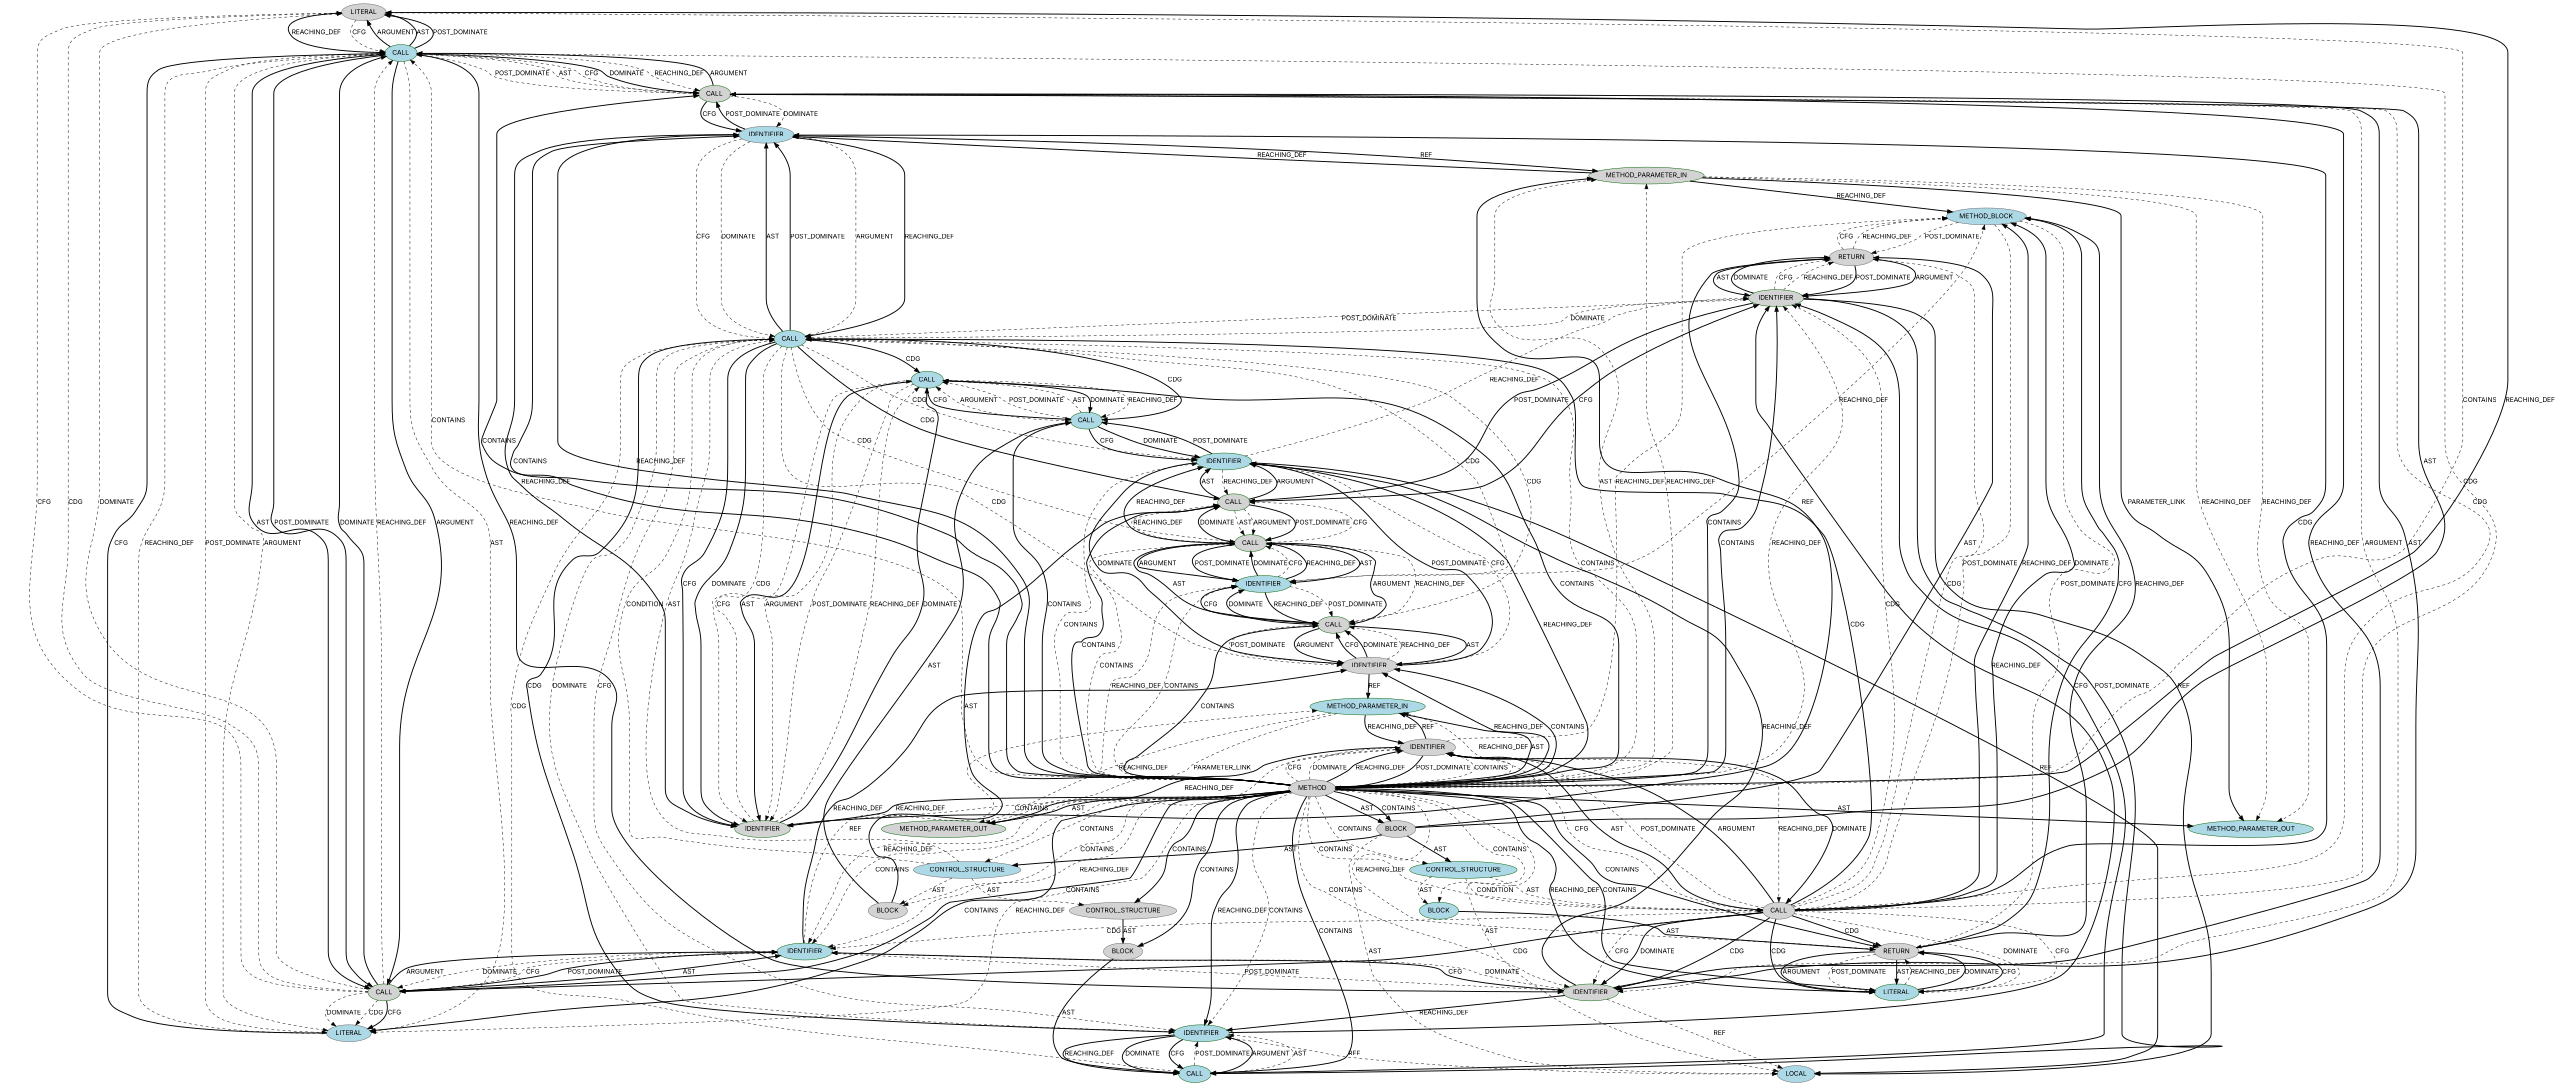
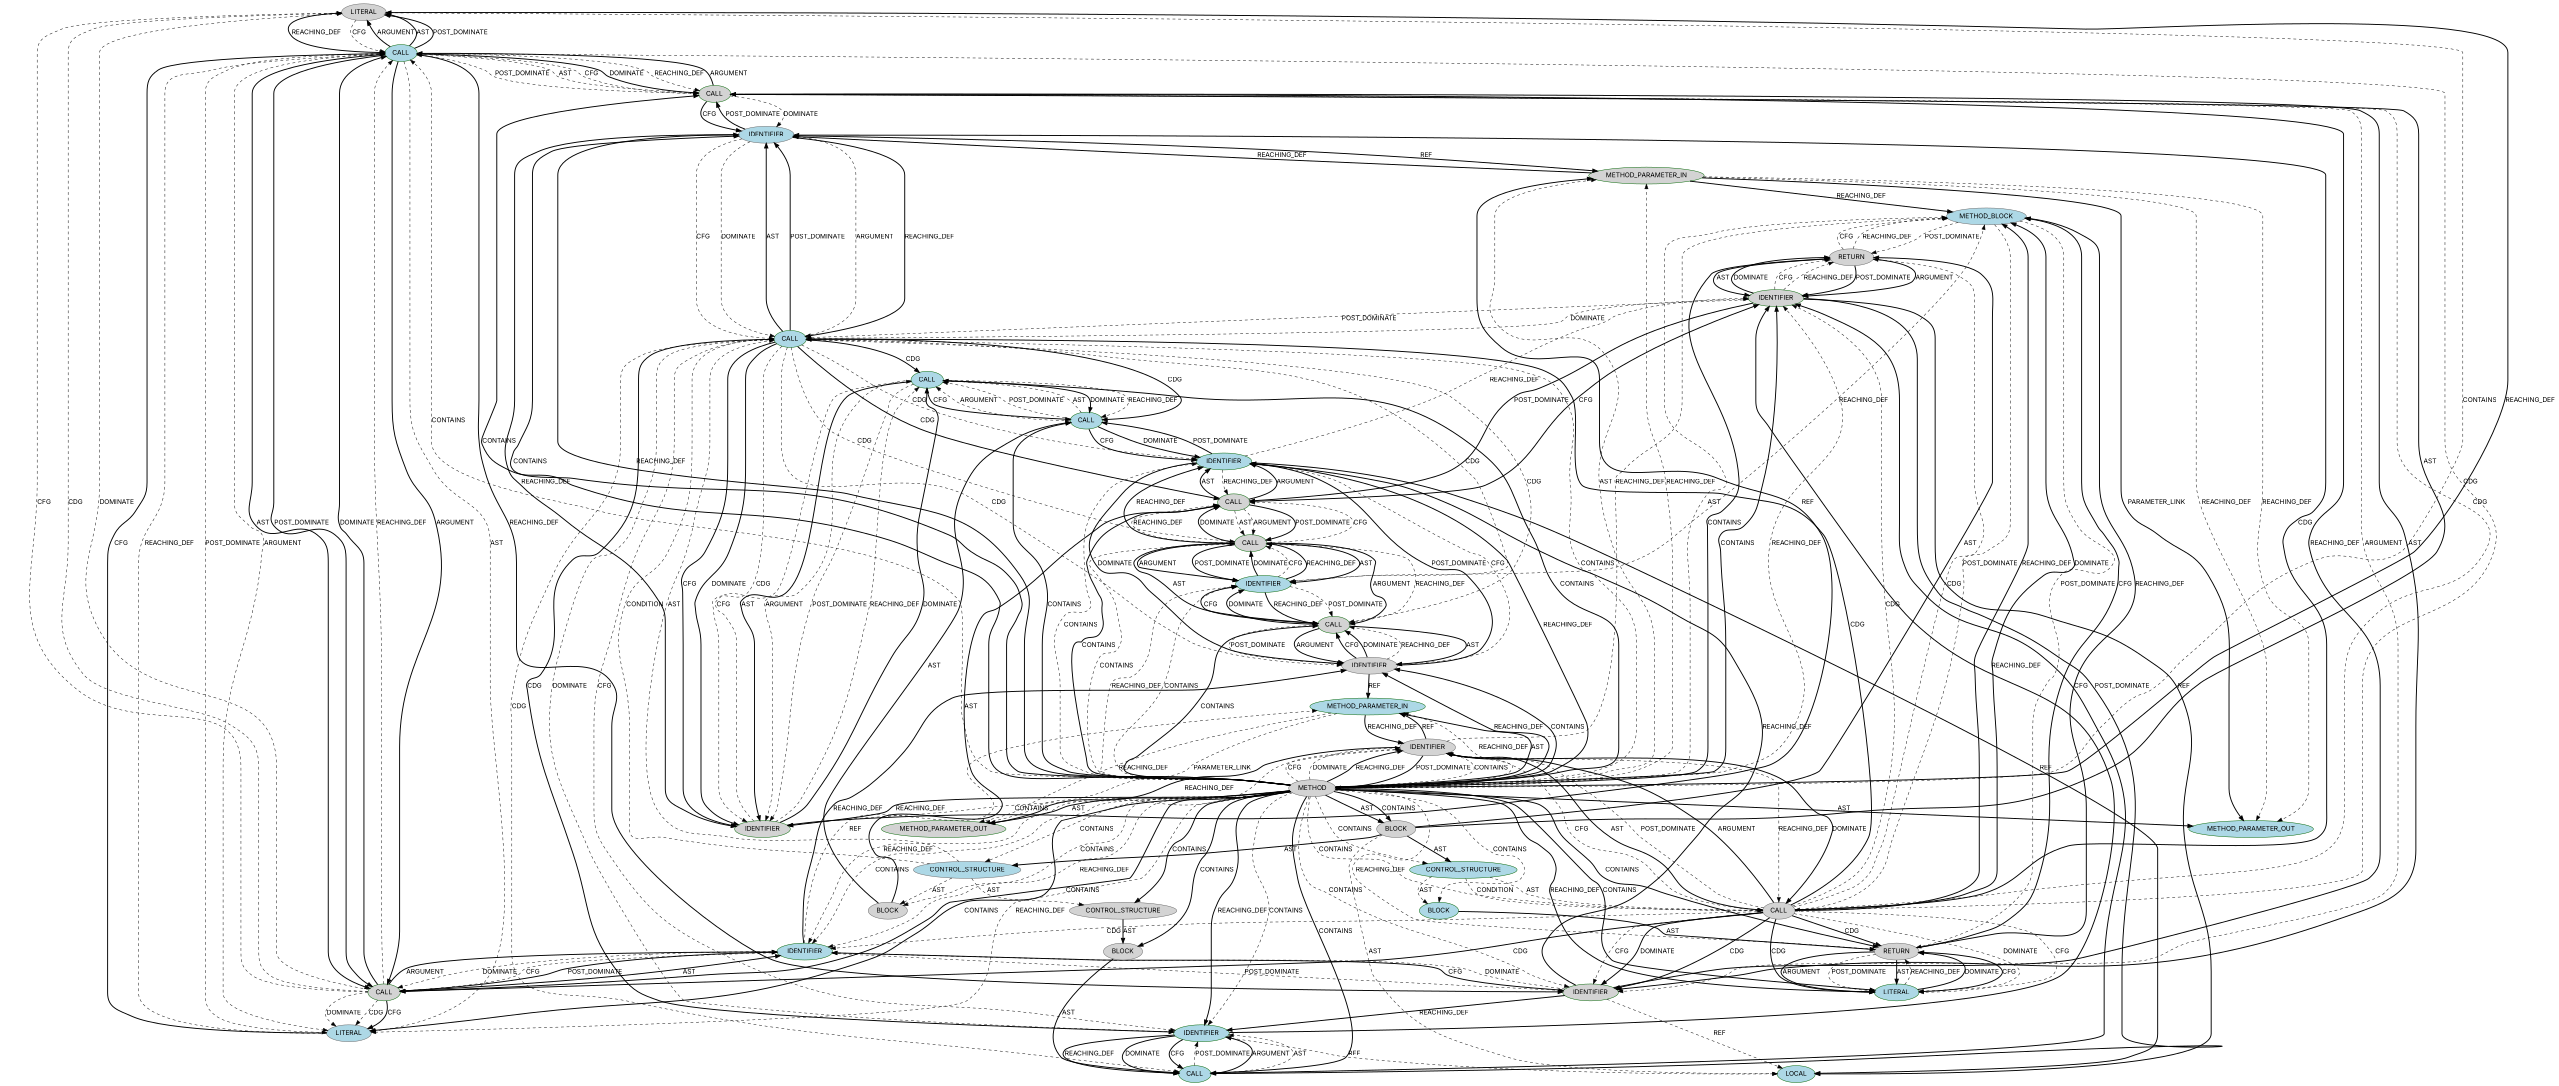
edge "METHOD" -> "LOCAL": now "METHOD" -> "METHOD_BLOCK"
node "LOCAL": color gray40 -> darkgreen
